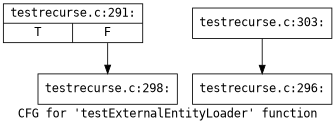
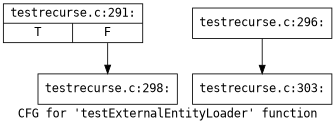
edge "testrecurse.c:303:" -> "testrecurse.c:296:": reversed
